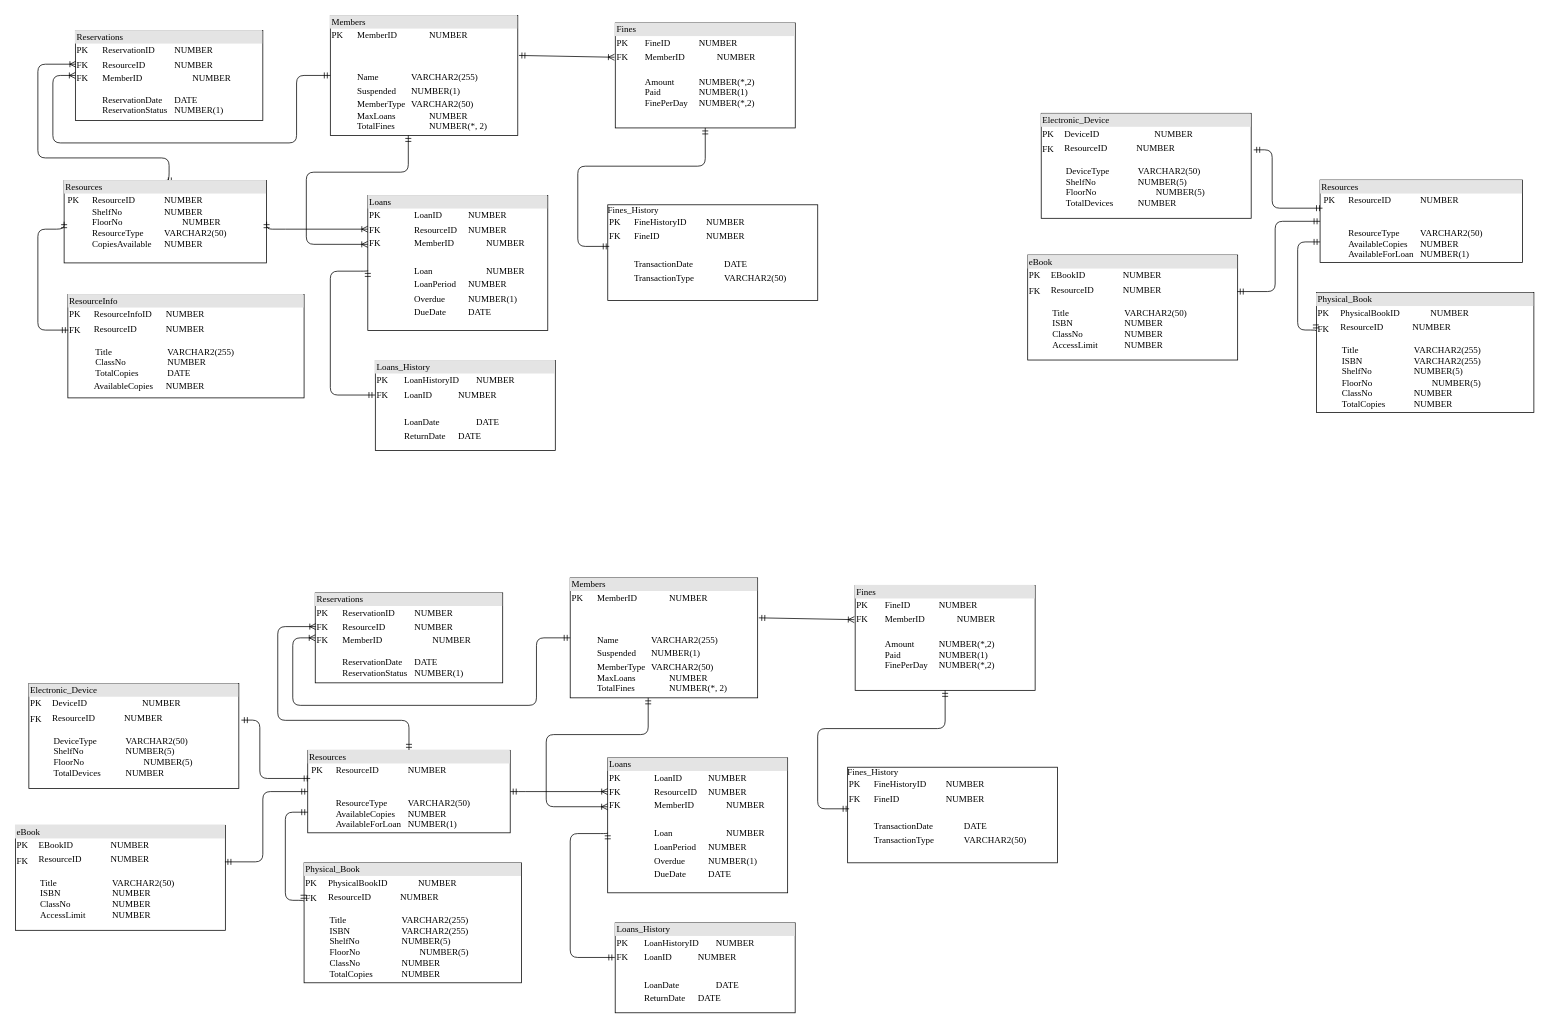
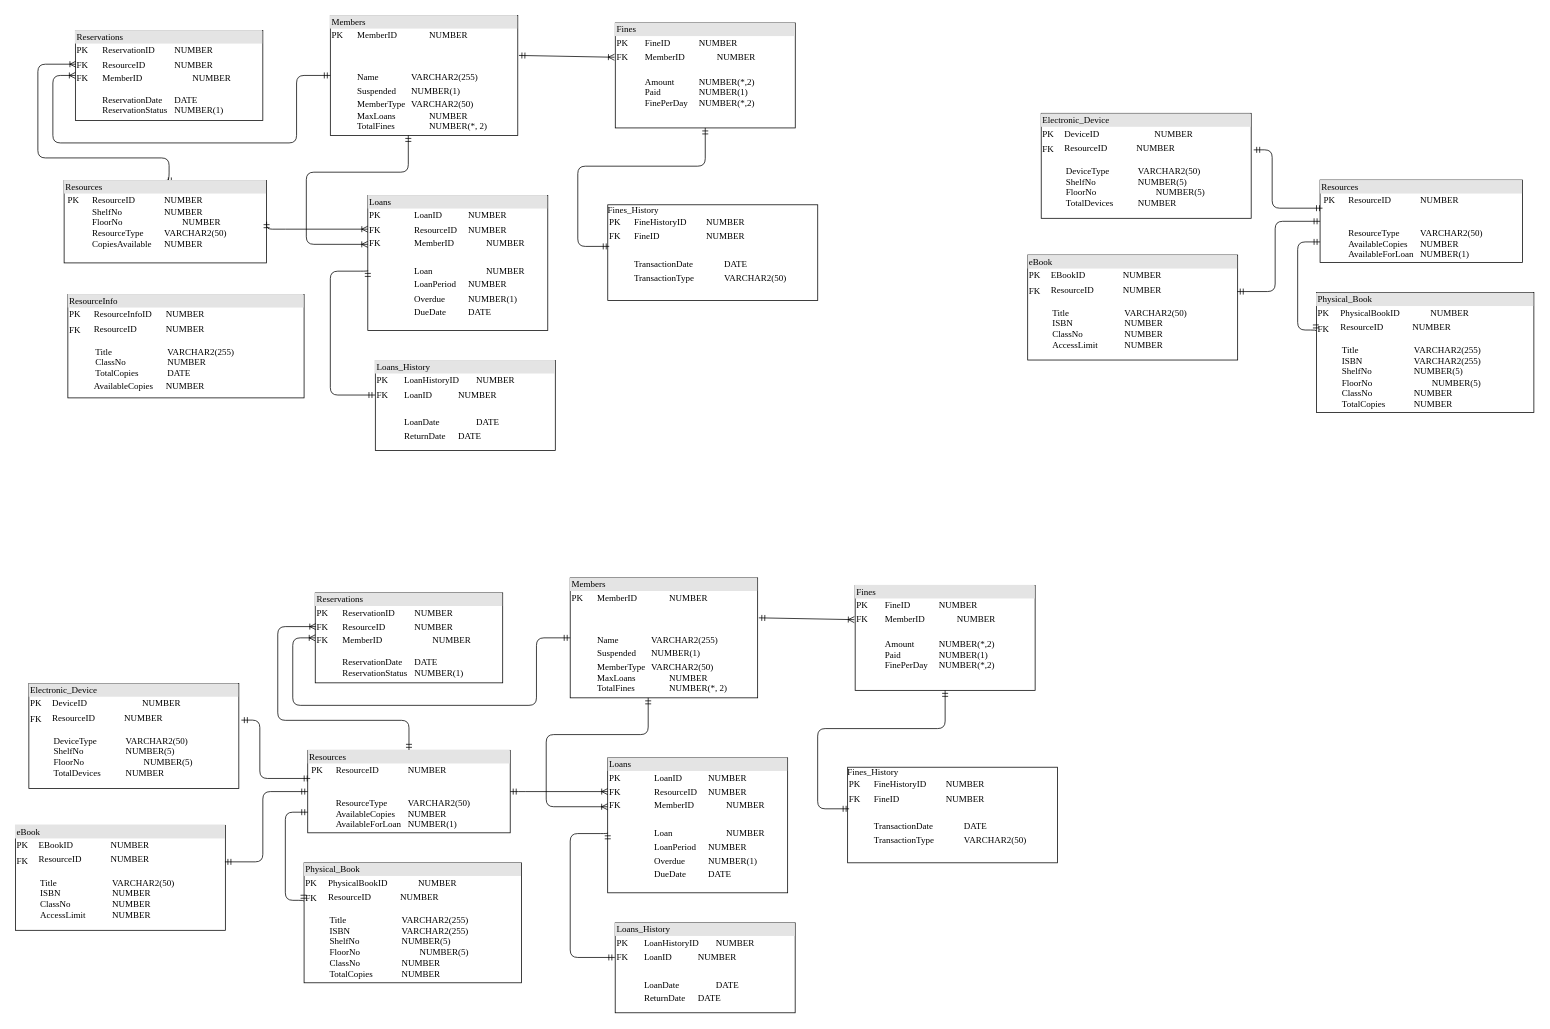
edge "Resources PK ResourceID NUMBER ShelfNo NUMBER FloorNo NUMBER ResourceType VARCHAR2(50) CopiesAvailable NUMBER" -- "ResourceInfo PK ResourceInfoID NUMBER FK ResourceID NUMBER Title VARCHAR2(255) ClassNo NUMBER TotalCopies DATE AvailableCopies NUMBER": removed
